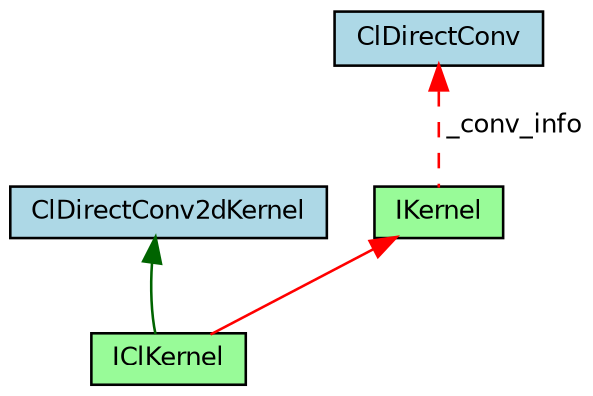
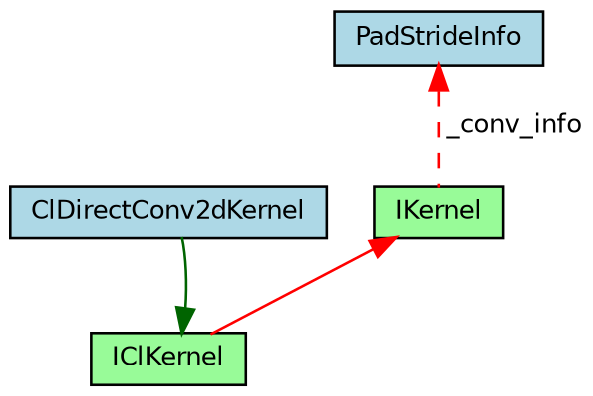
node "ClDirectConv": label "ClDirectConv" -> "PadStrideInfo"
edge "IClKernel" -> "ClDirectConv2dKernel": reversed
